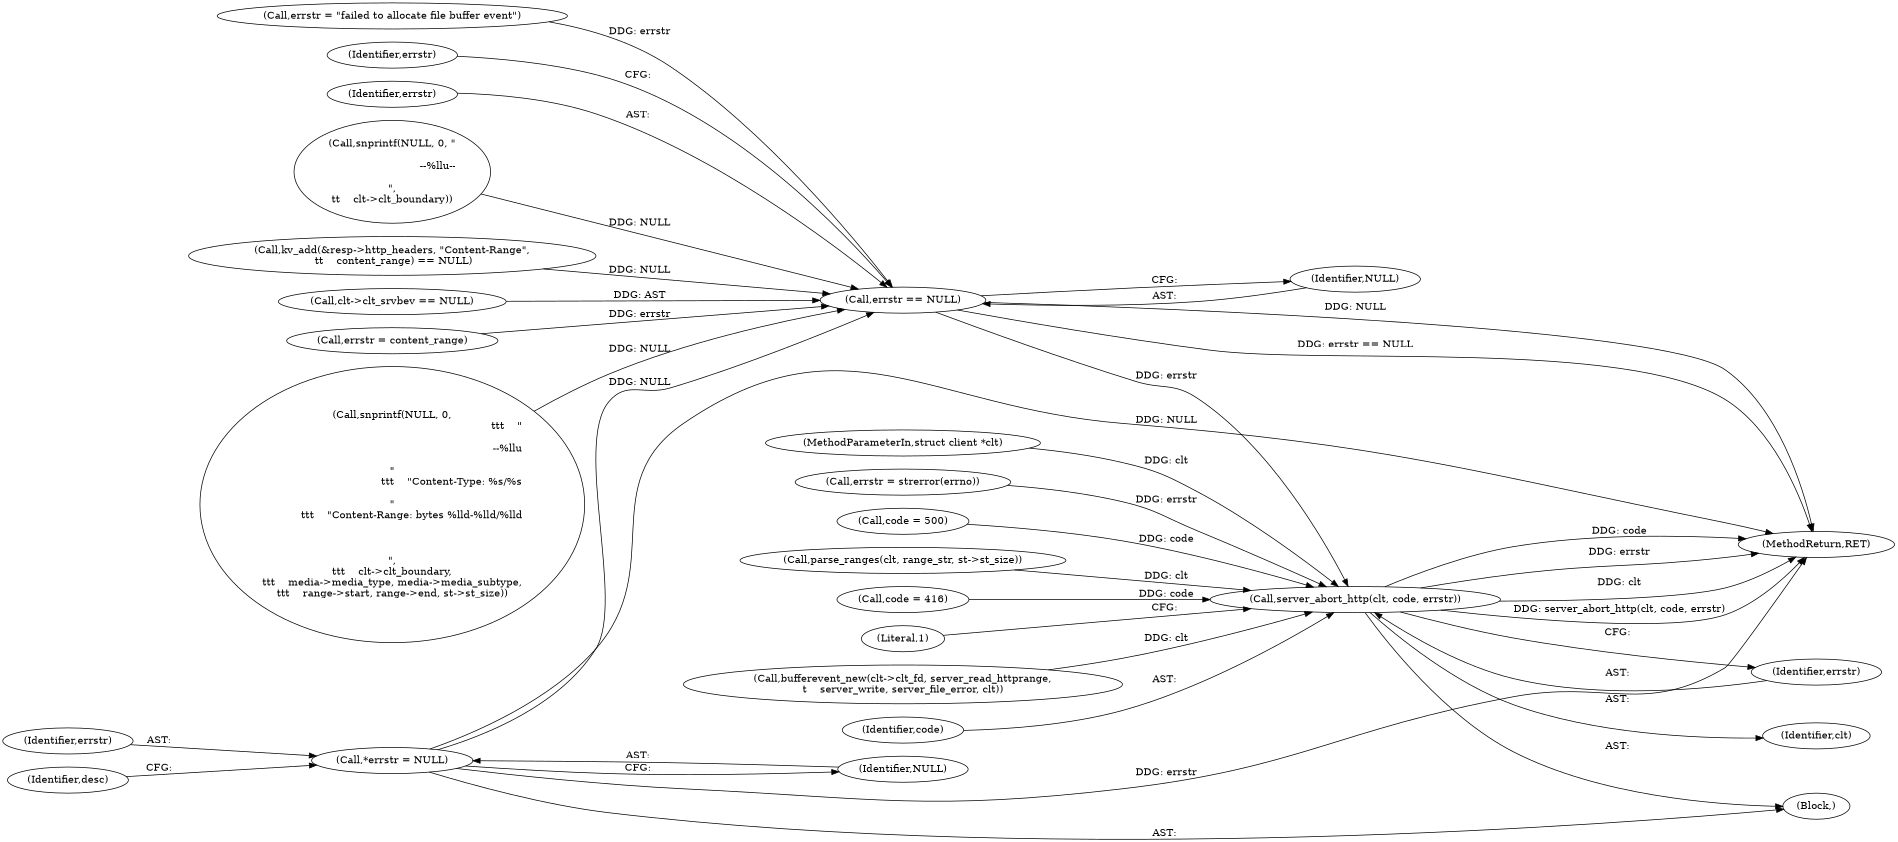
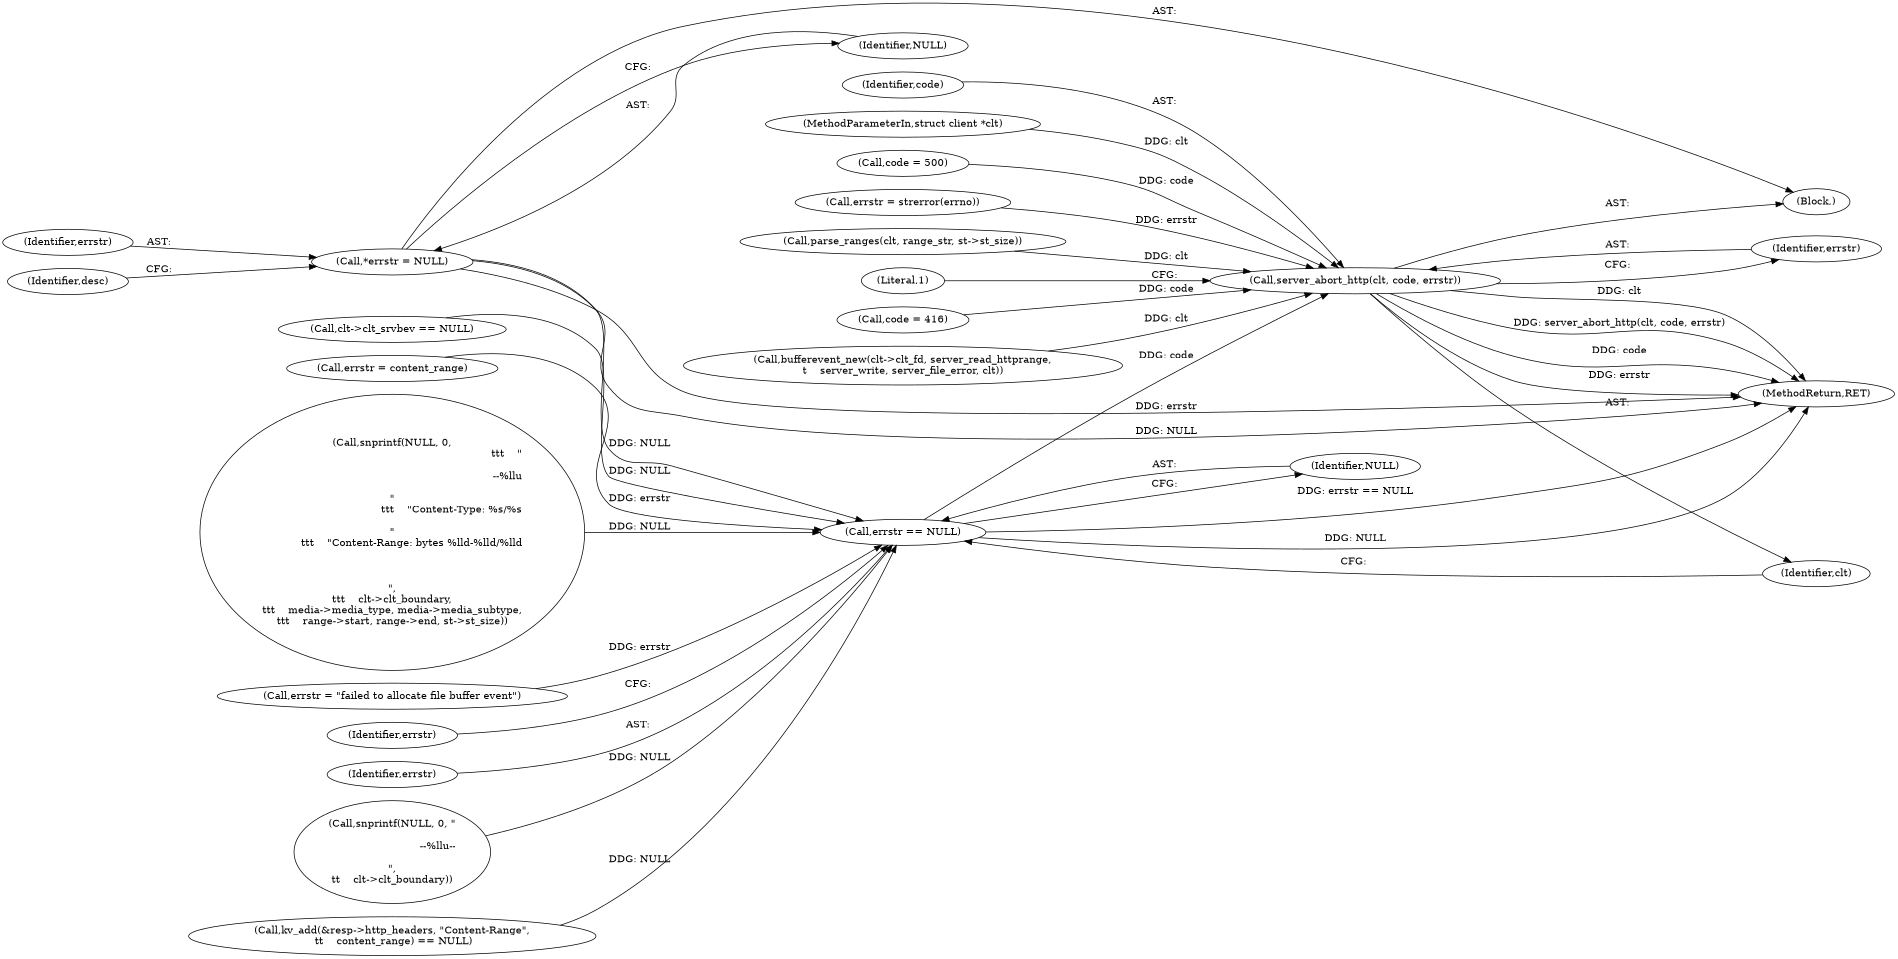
edge "(Call,clt->clt_srvbev == NULL)" -> "(Call,errstr == NULL)": label "DDG: AST" -> "DDG: NULL"
edge "(Call,errstr == NULL)" -> "(Call,server_abort_http(clt, code, errstr))": label "DDG: errstr" -> "DDG: code"
edge "(Identifier,clt)" -> "(Call,errstr == NULL)": added, label "CFG:"
